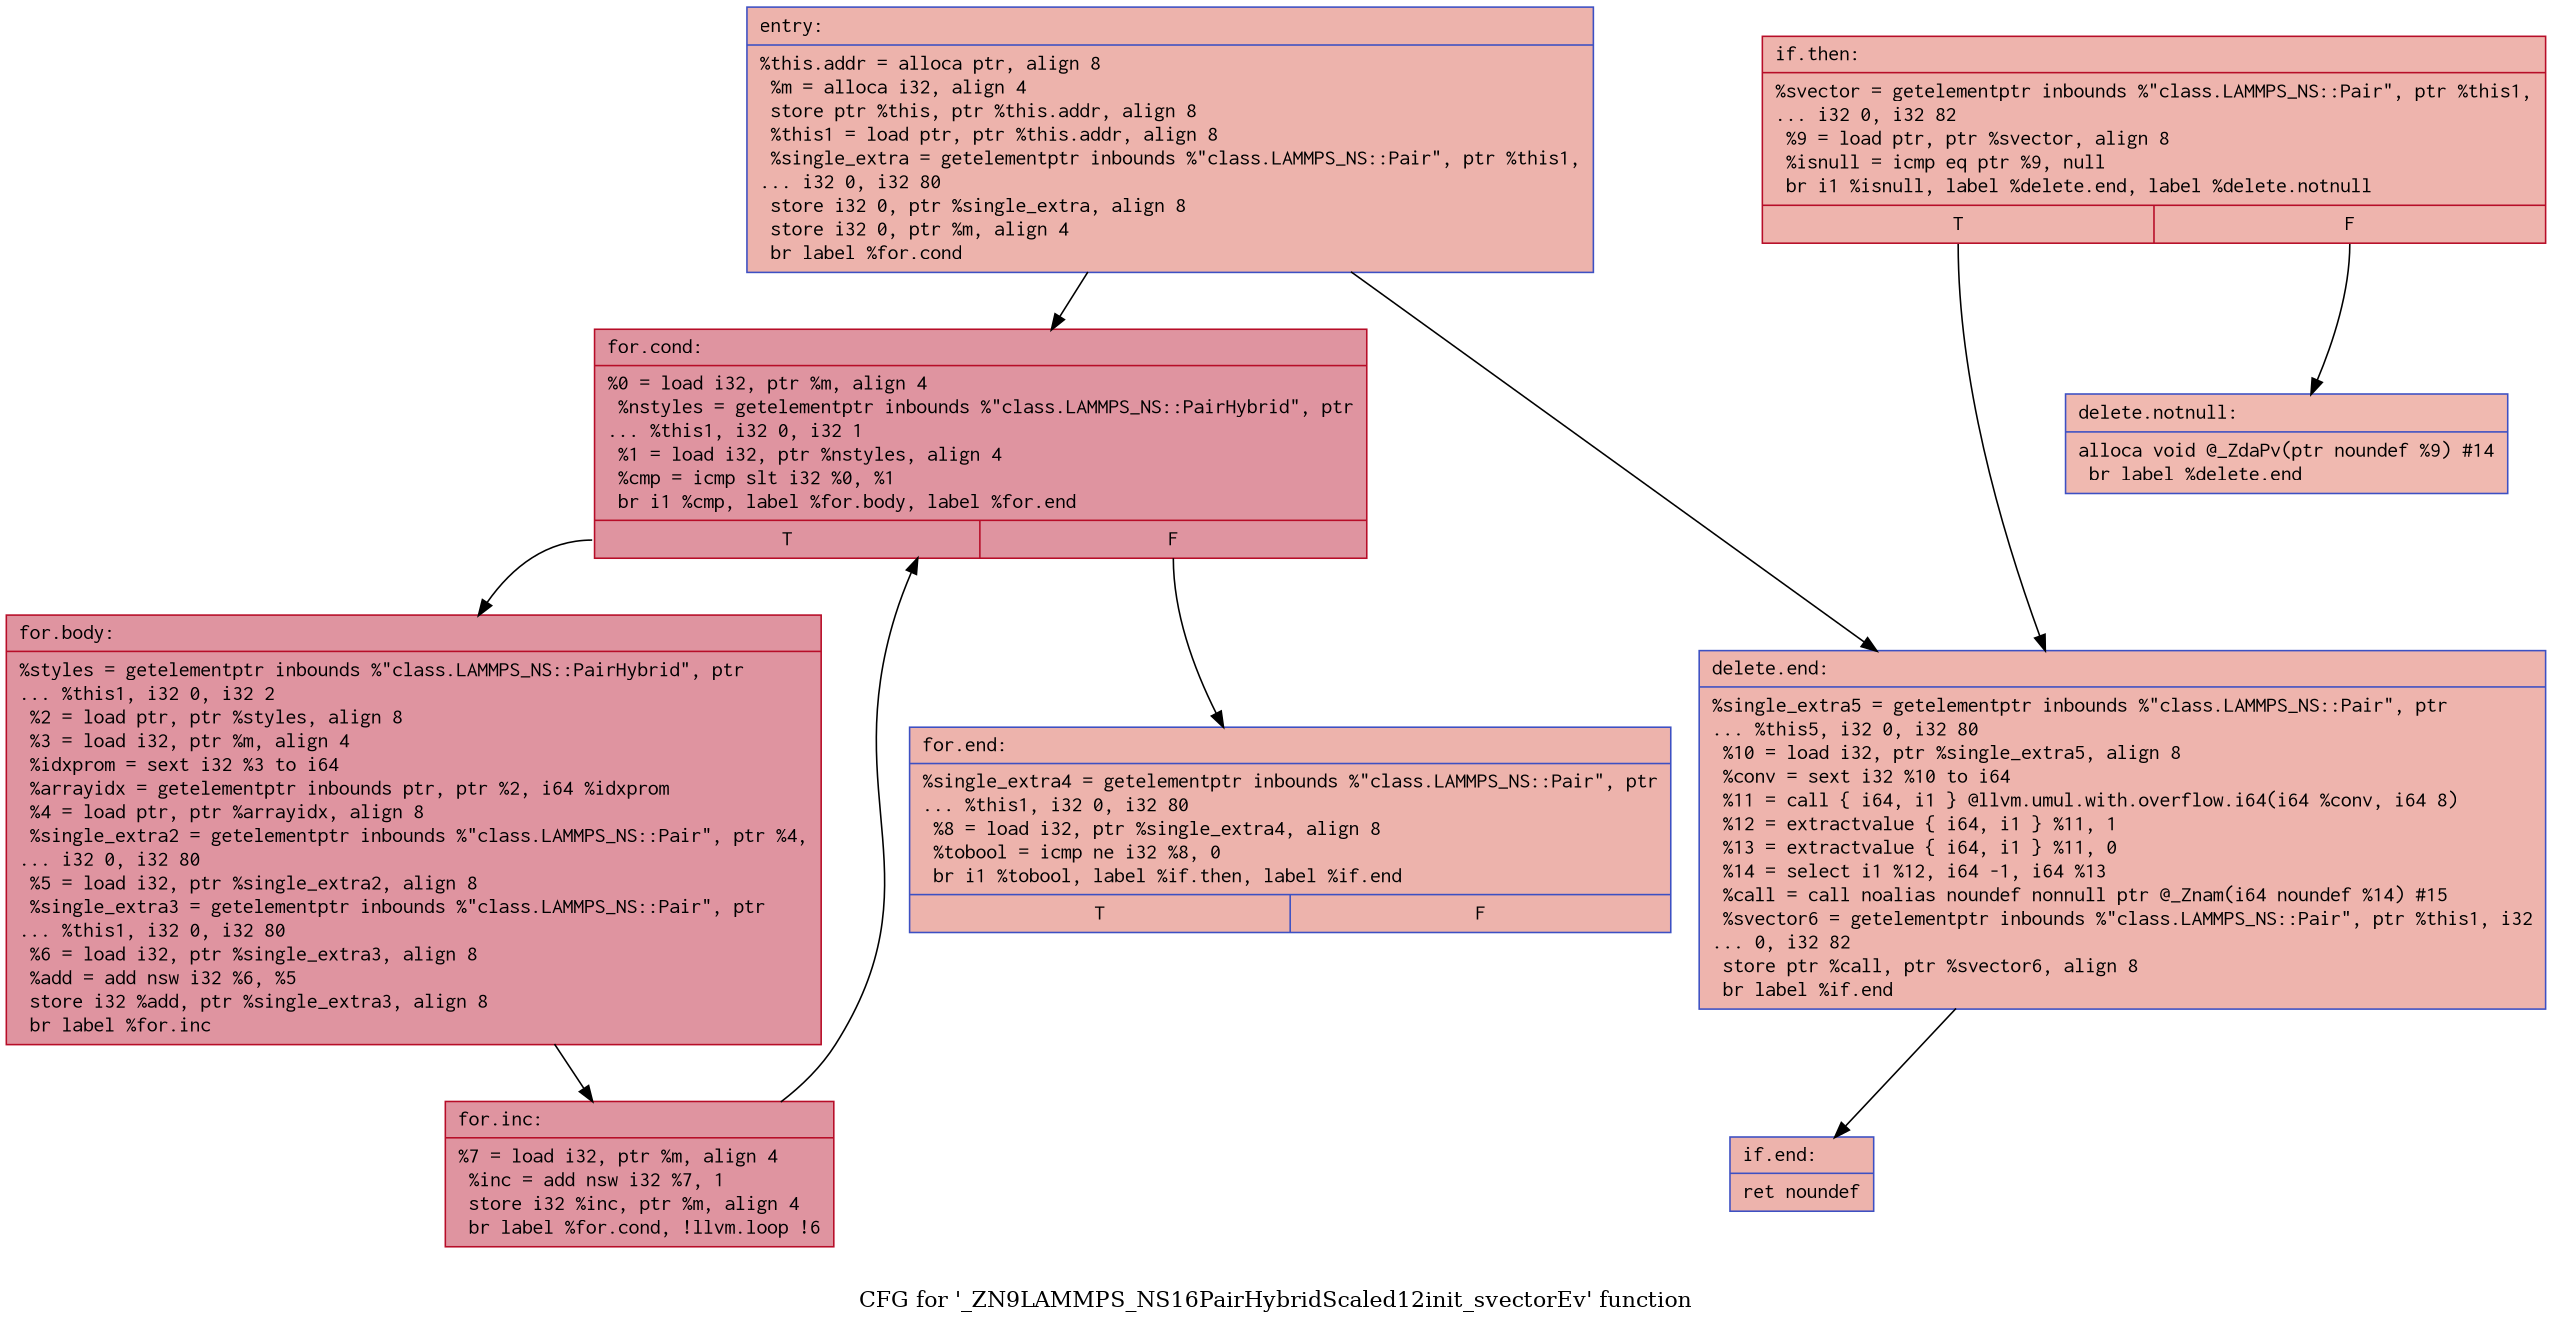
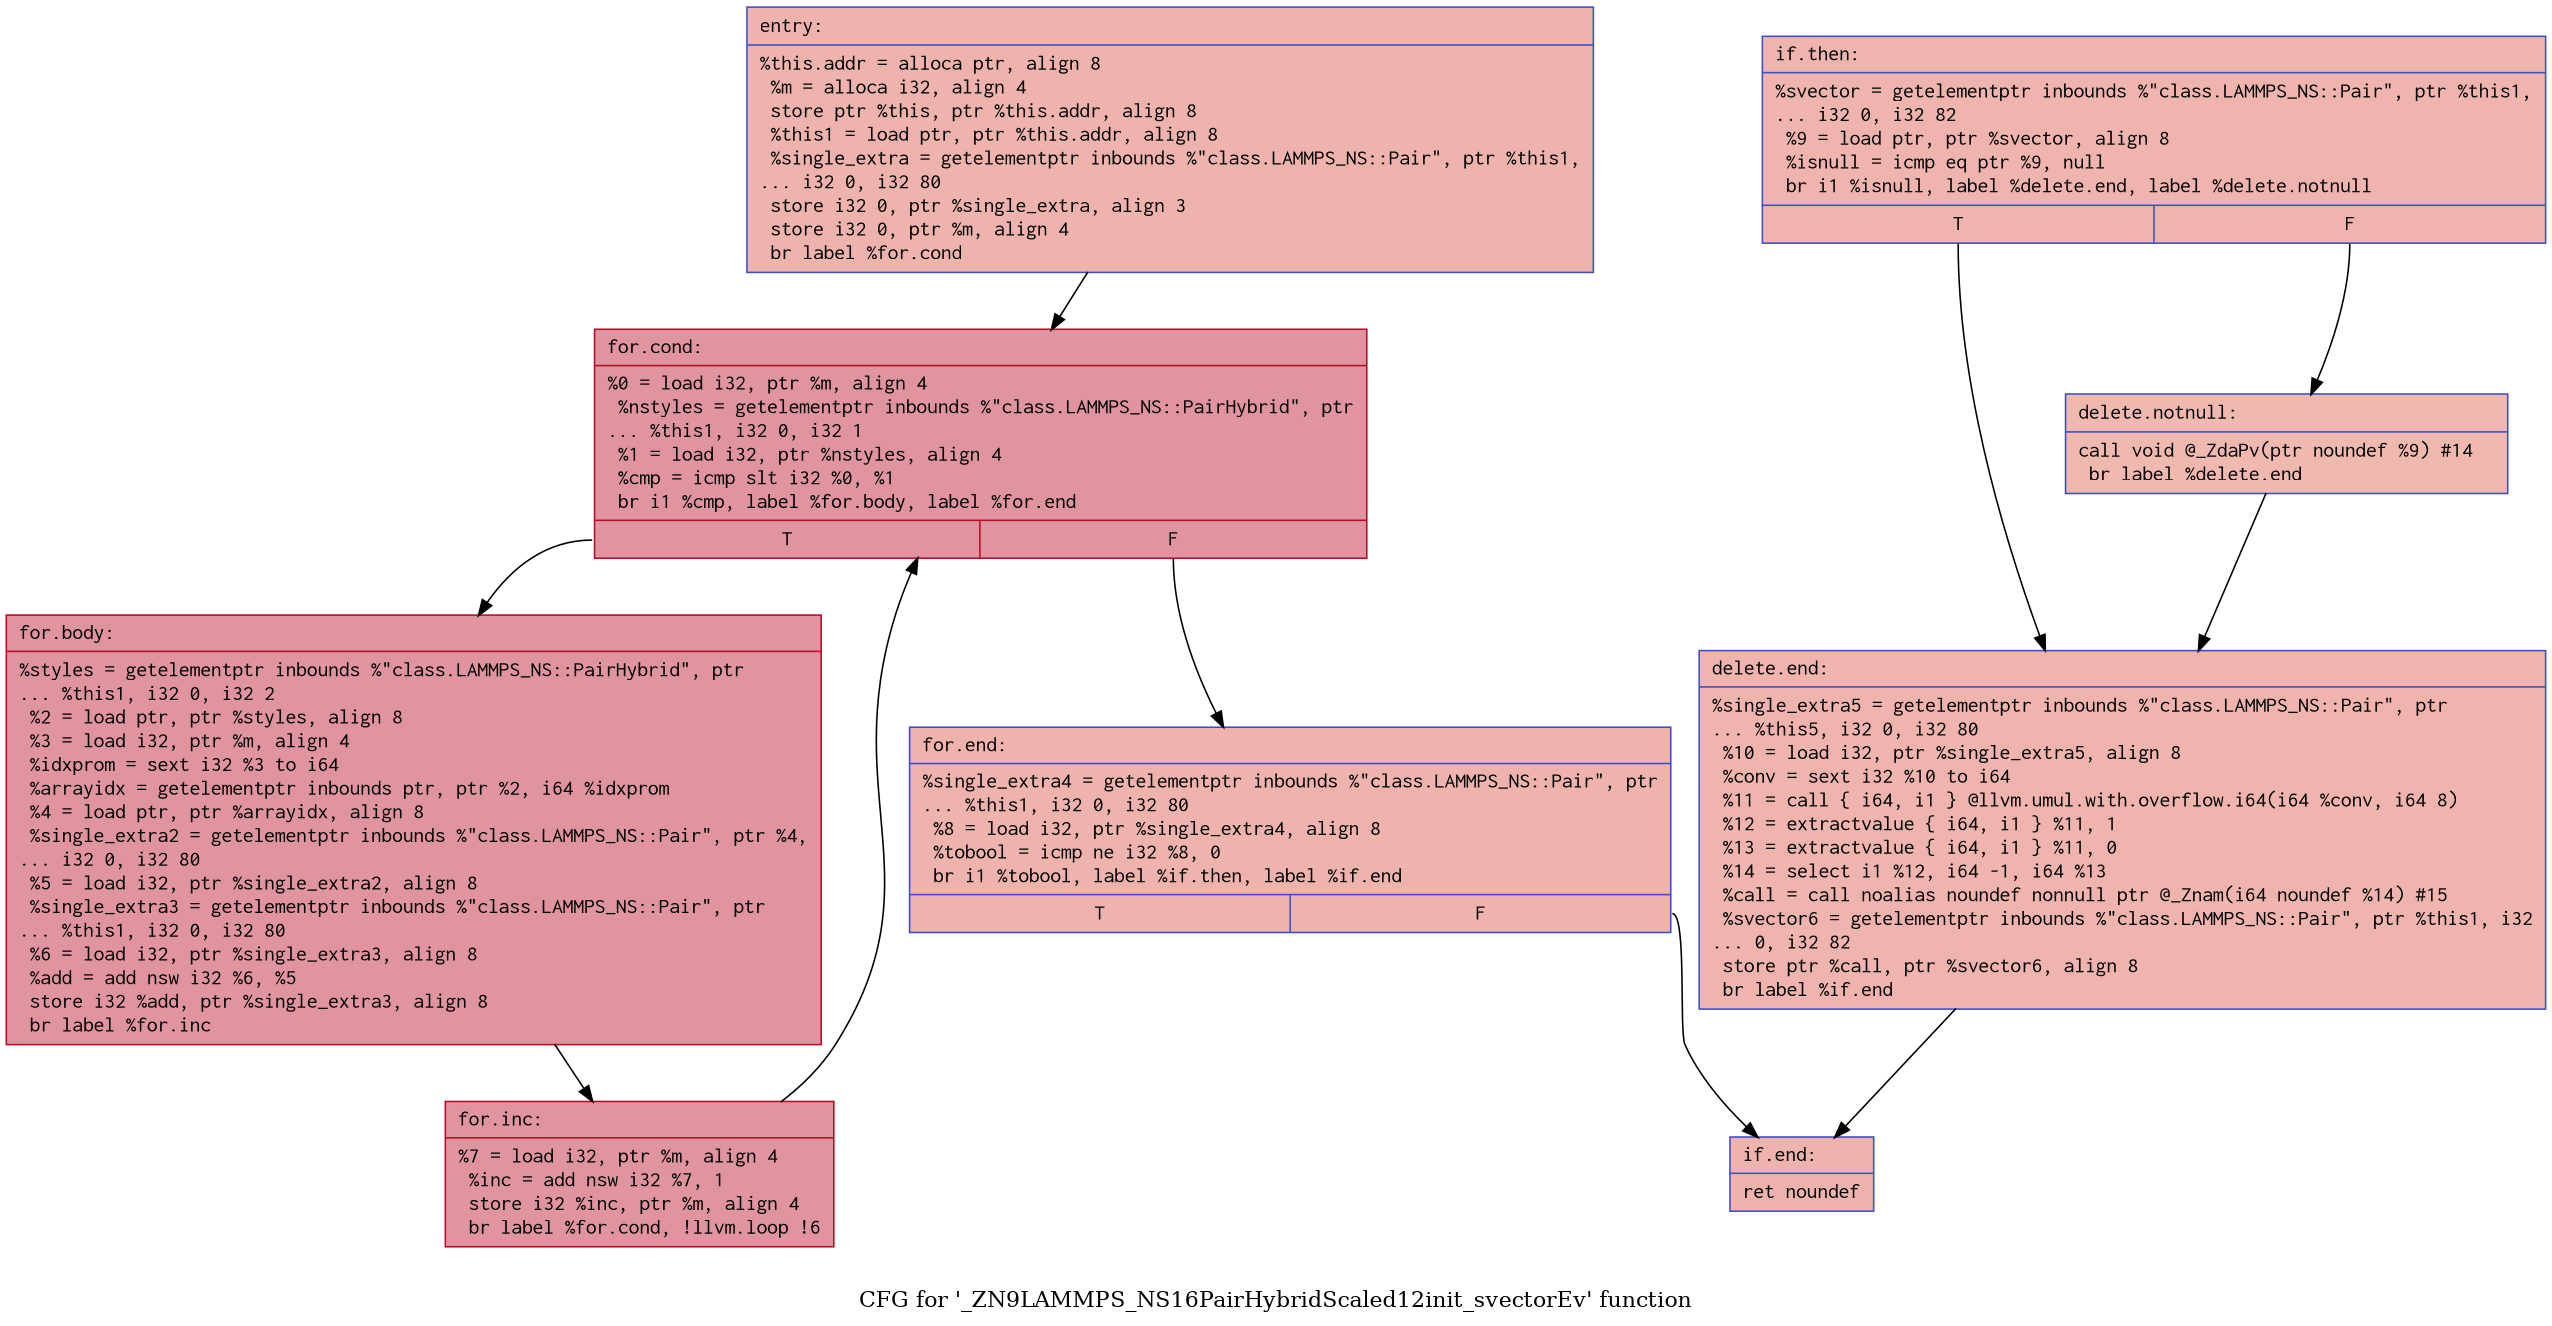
node "if.then:": color #b70d28ff -> #3d50c3ff
node "entry:": text "store i32 0, ptr %single_extra, align 8" -> "store i32 0, ptr %single_extra, align 3"
node "delete.notnull:": text "alloca void @_ZdaPv(ptr noundef %9) #14" -> "call void @_ZdaPv(ptr noundef %9) #14"
edge "entry:" -> "delete.end:": now "delete.notnull:" -> "delete.end:"
edge "for.end:" -> "if.end:": added
